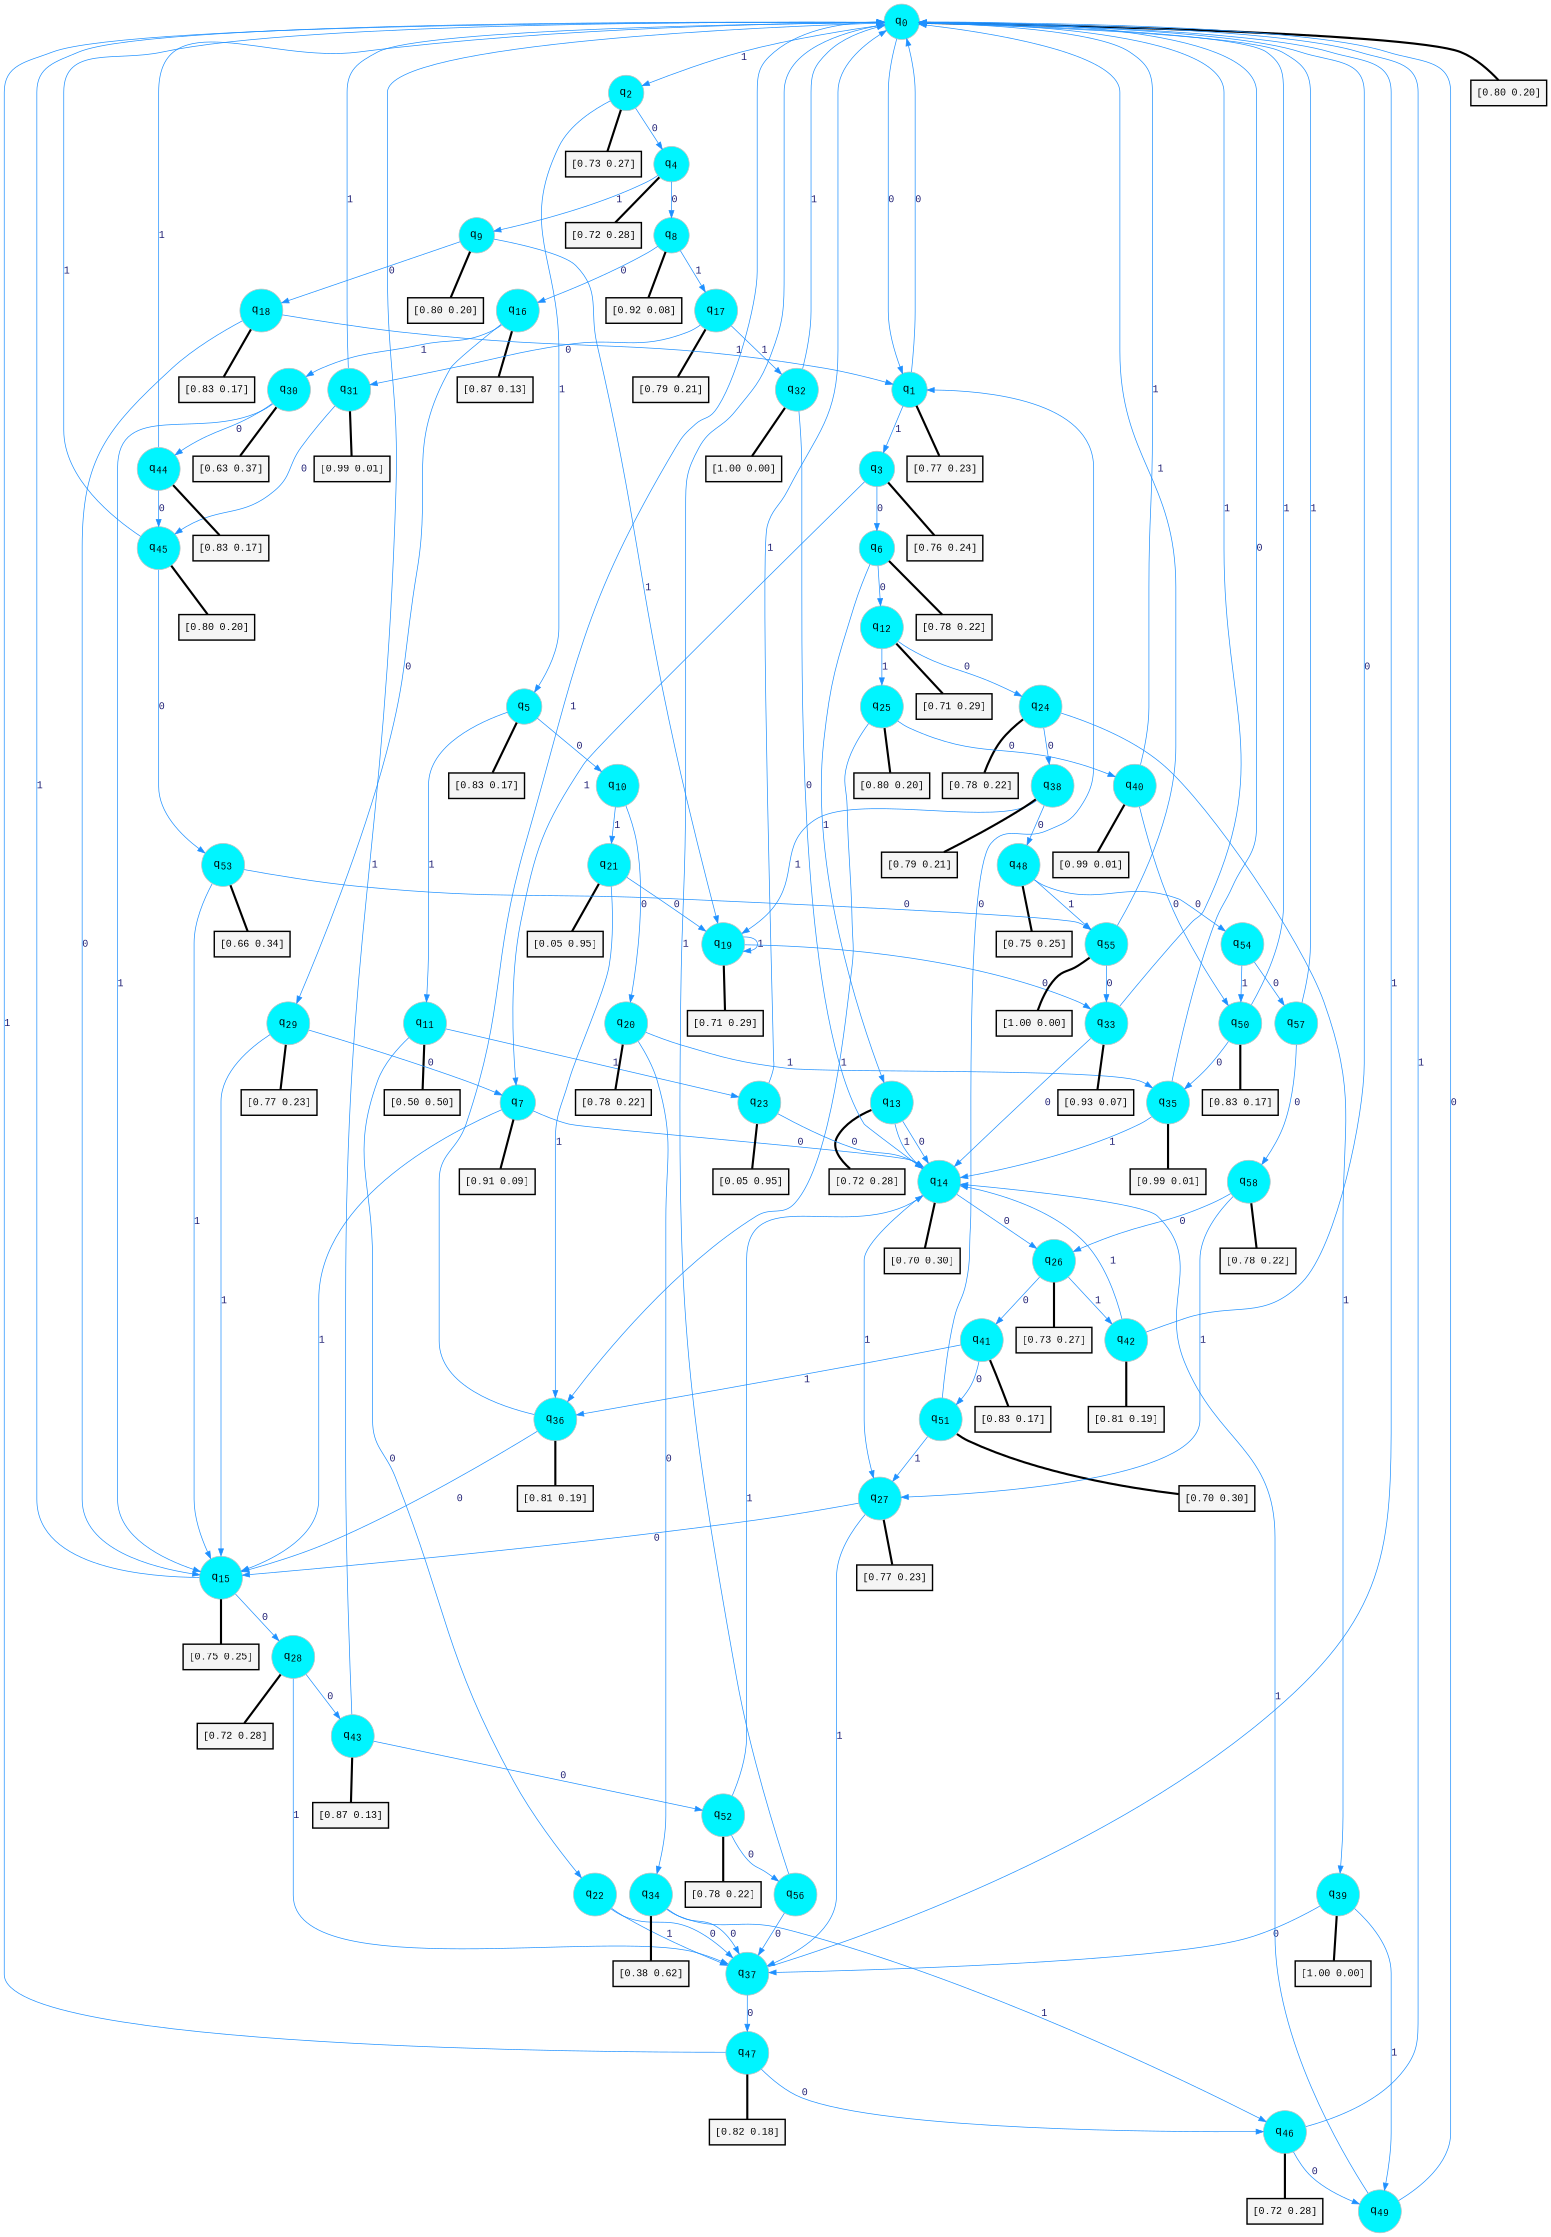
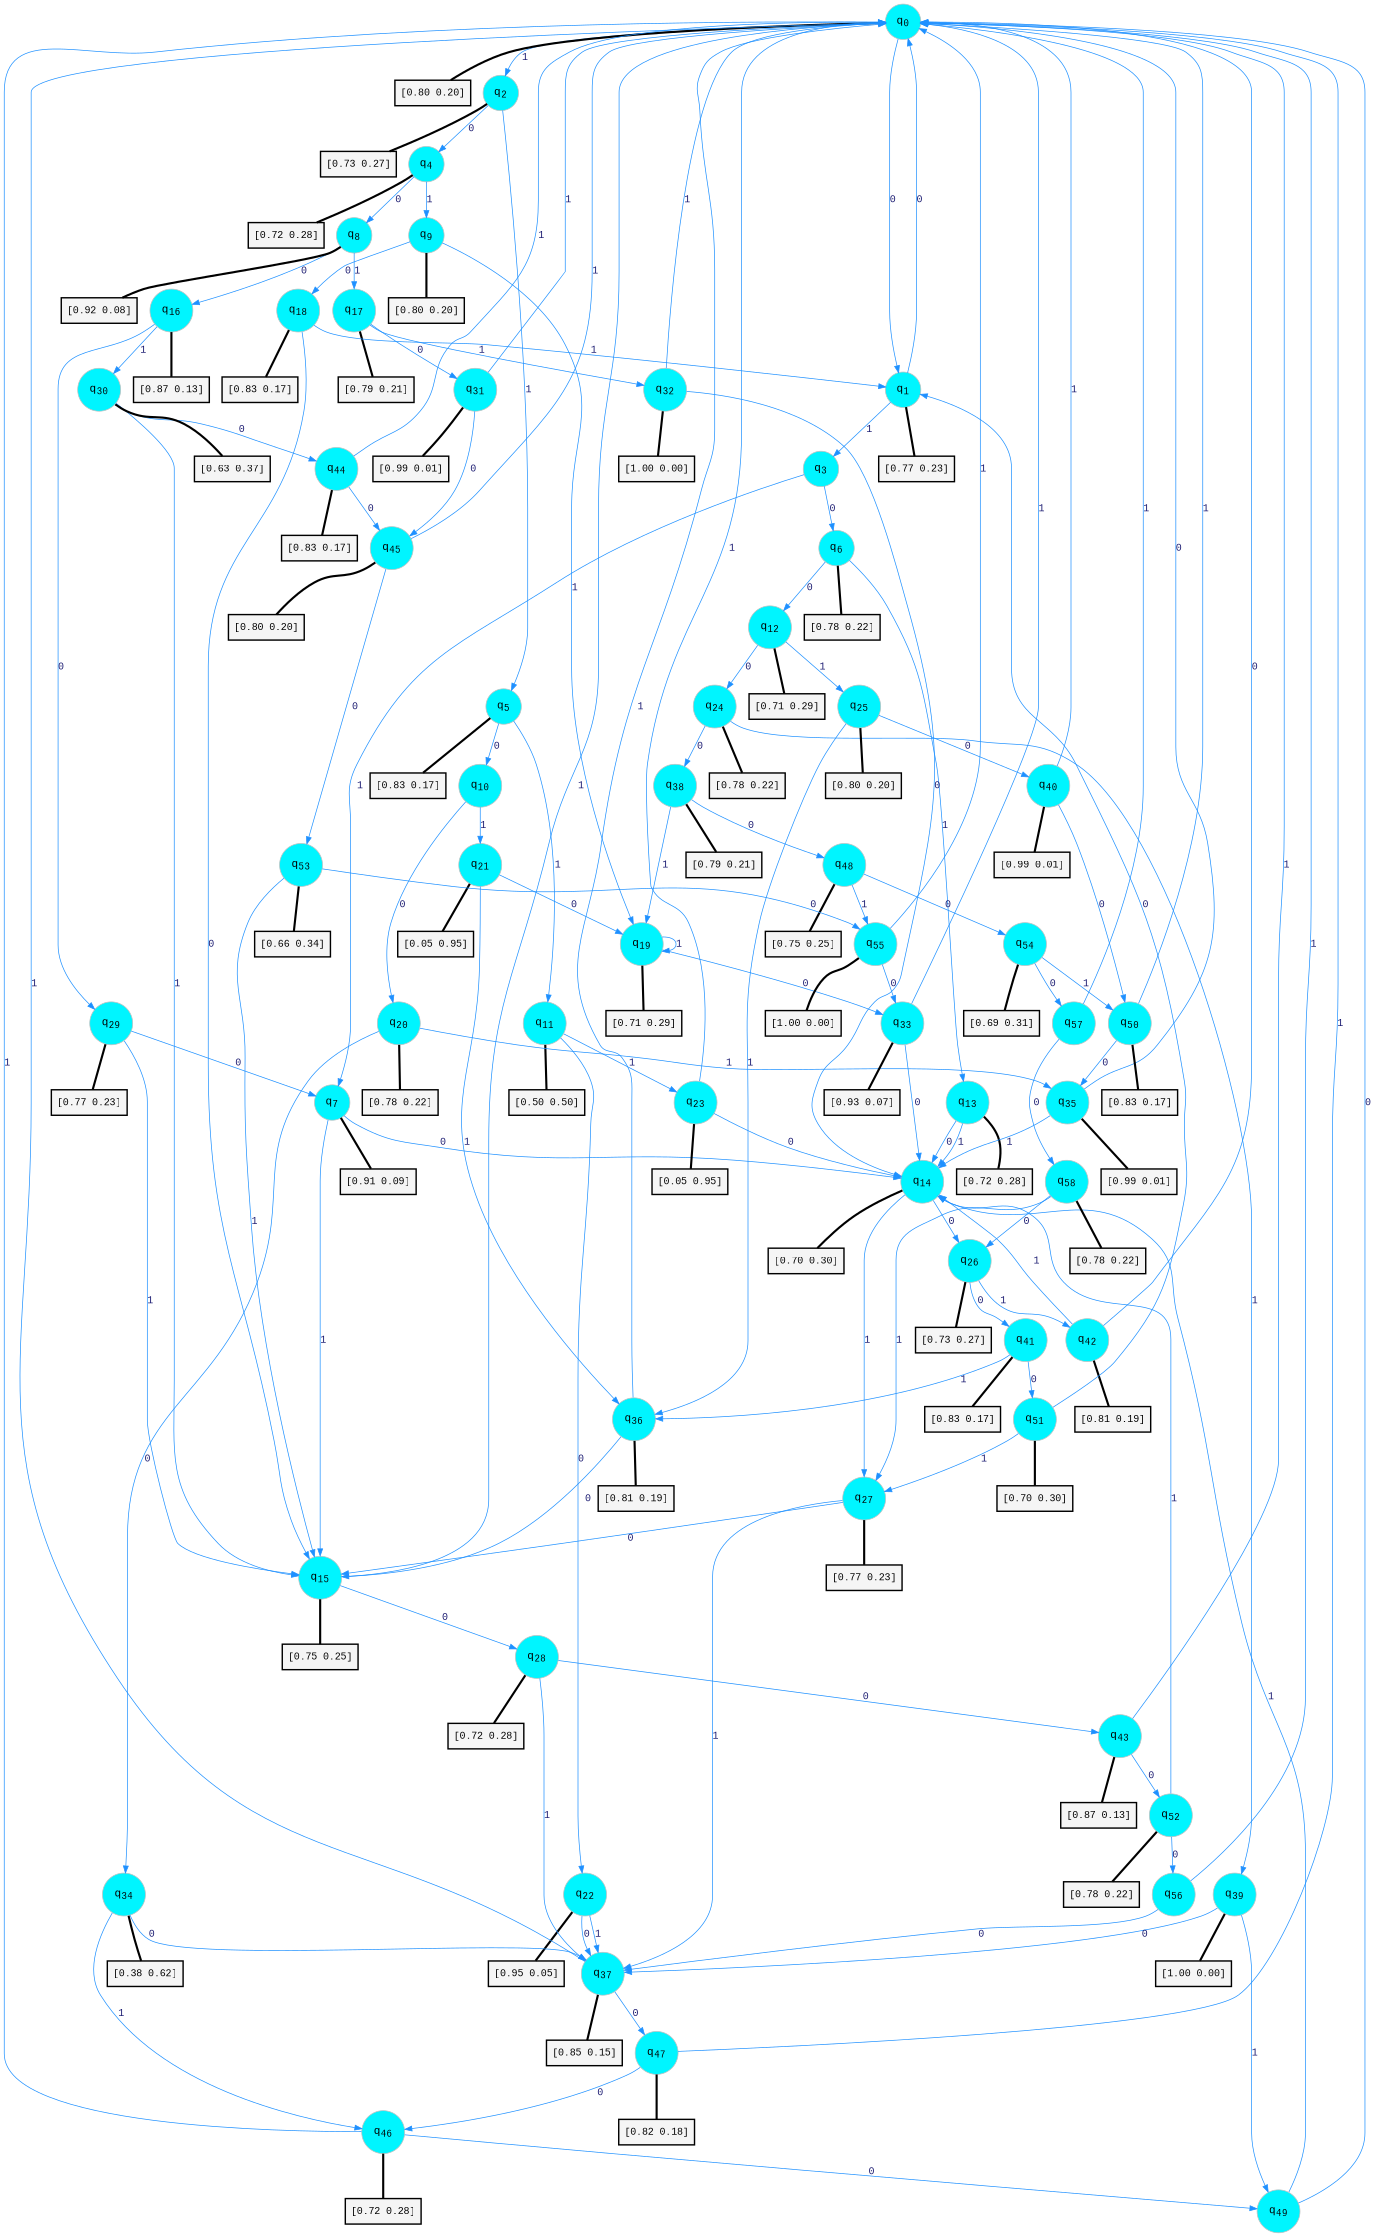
node "[0.76 0.24]": removed
node "[0.69 0.31]": added
node "[0.95 0.05]": added
node "[0.85 0.15]": added
